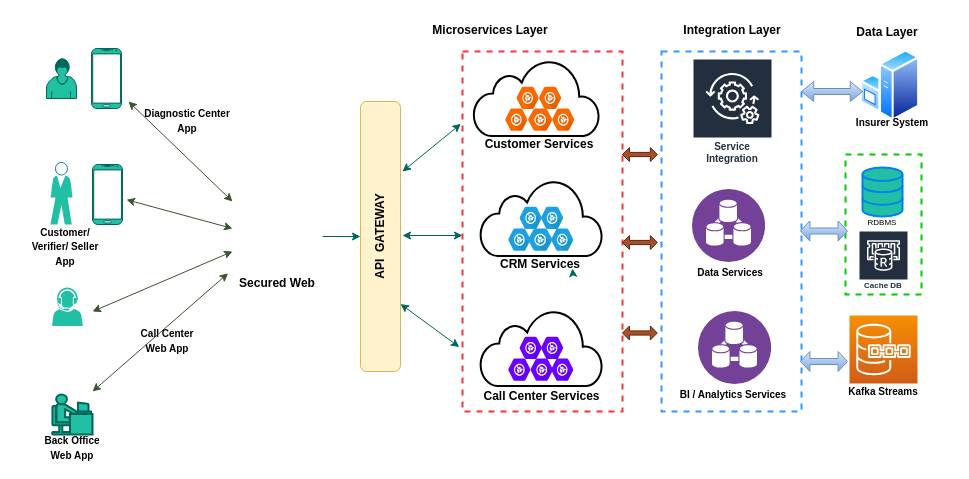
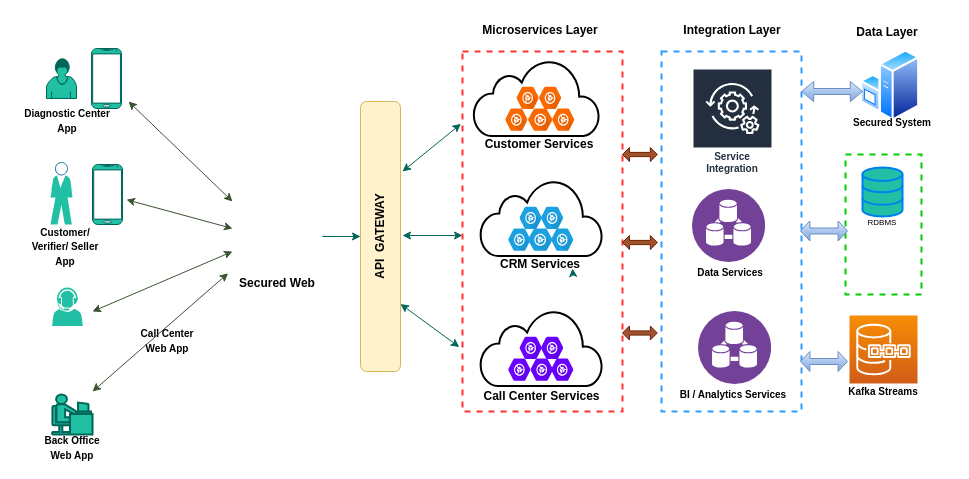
node "Microservices Layer": moved (491, 31) -> (541, 31)
node "Service Integration": moved (733, 114) -> (733, 124)
node "Diagnostic Center App": moved (188, 121) -> (68, 121)
node "Insurer System": label "Insurer System" -> "Secured System"
node "Cache DB": removed
